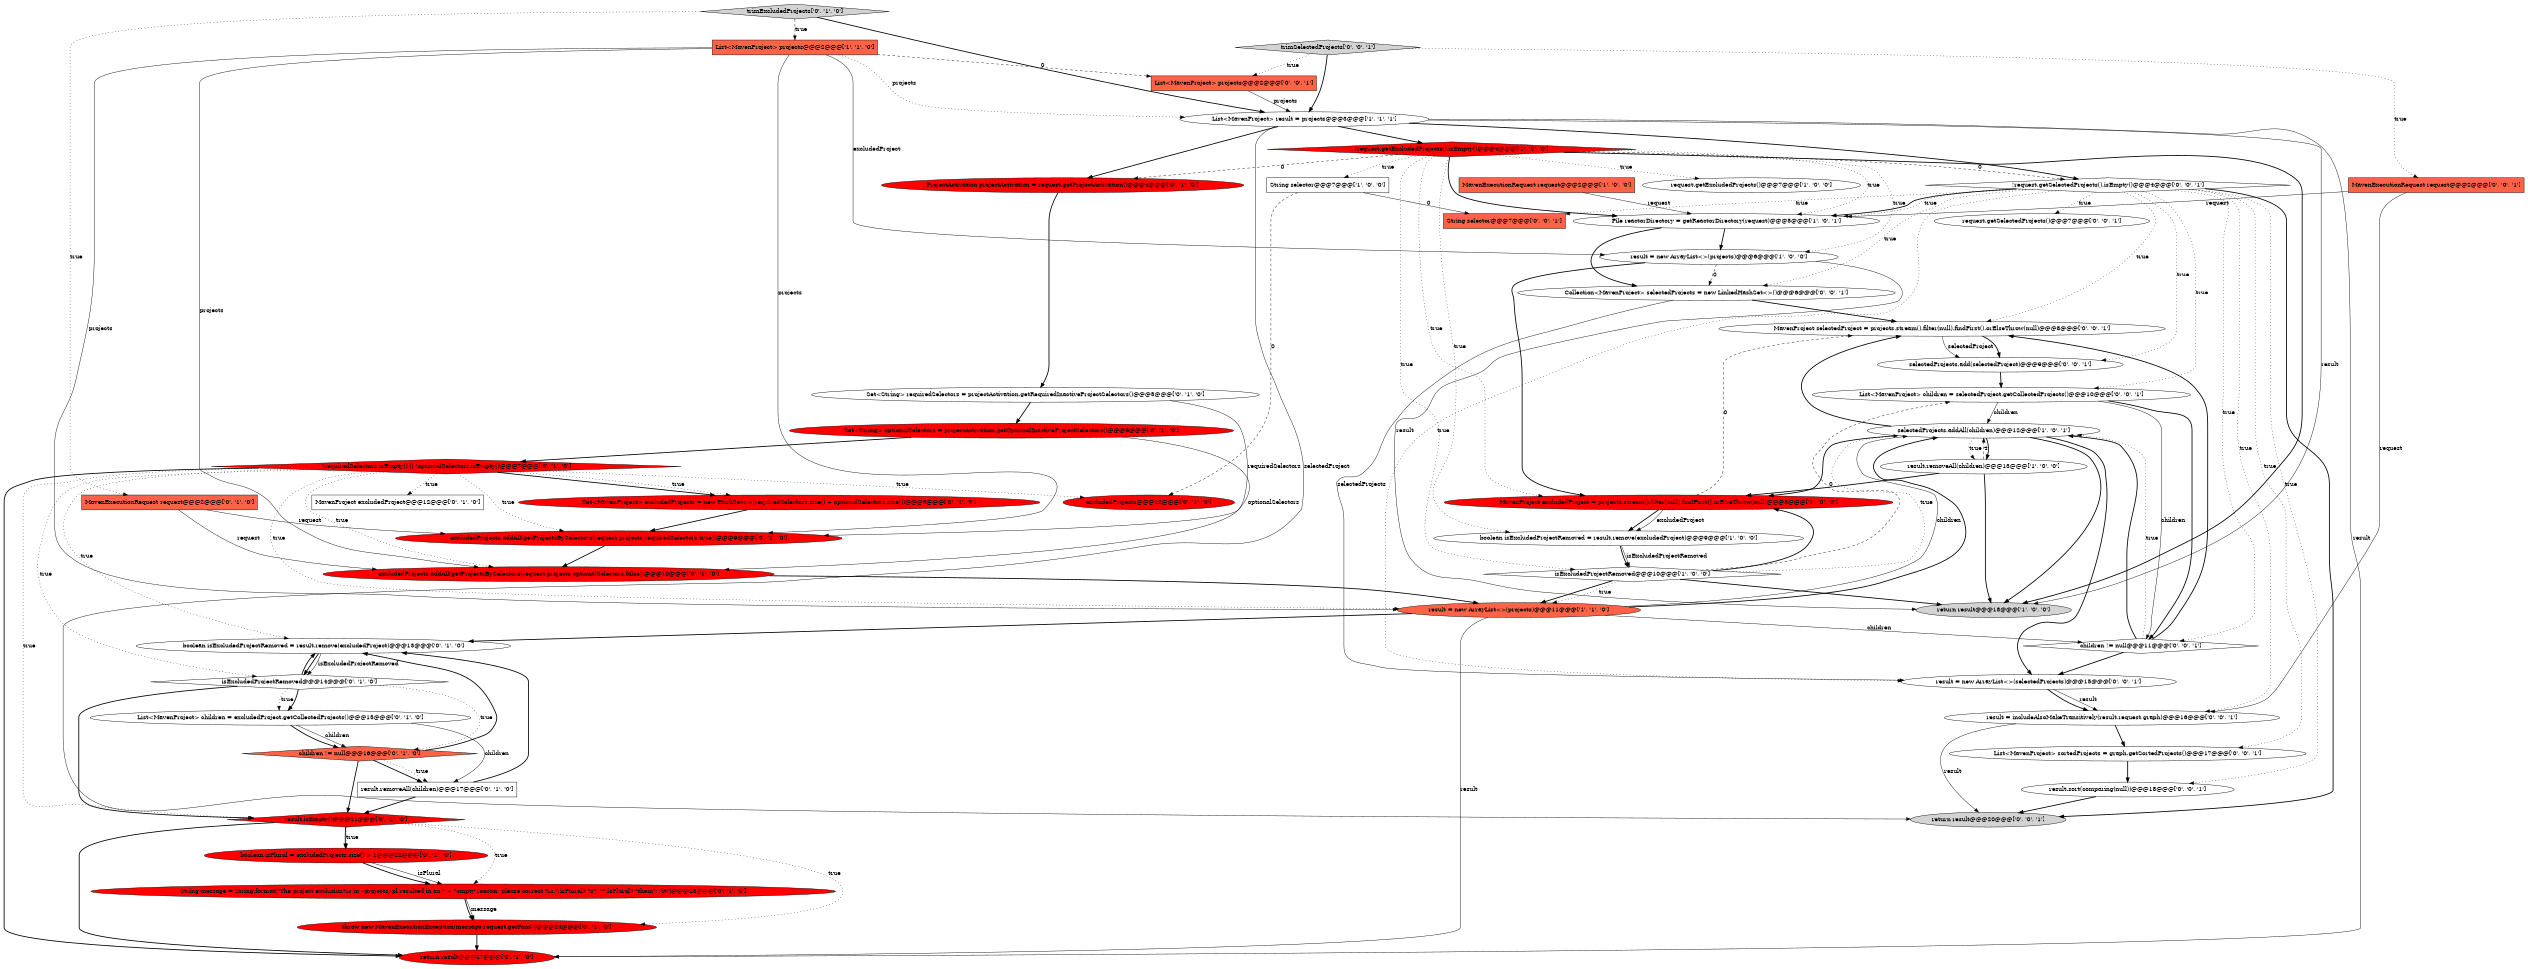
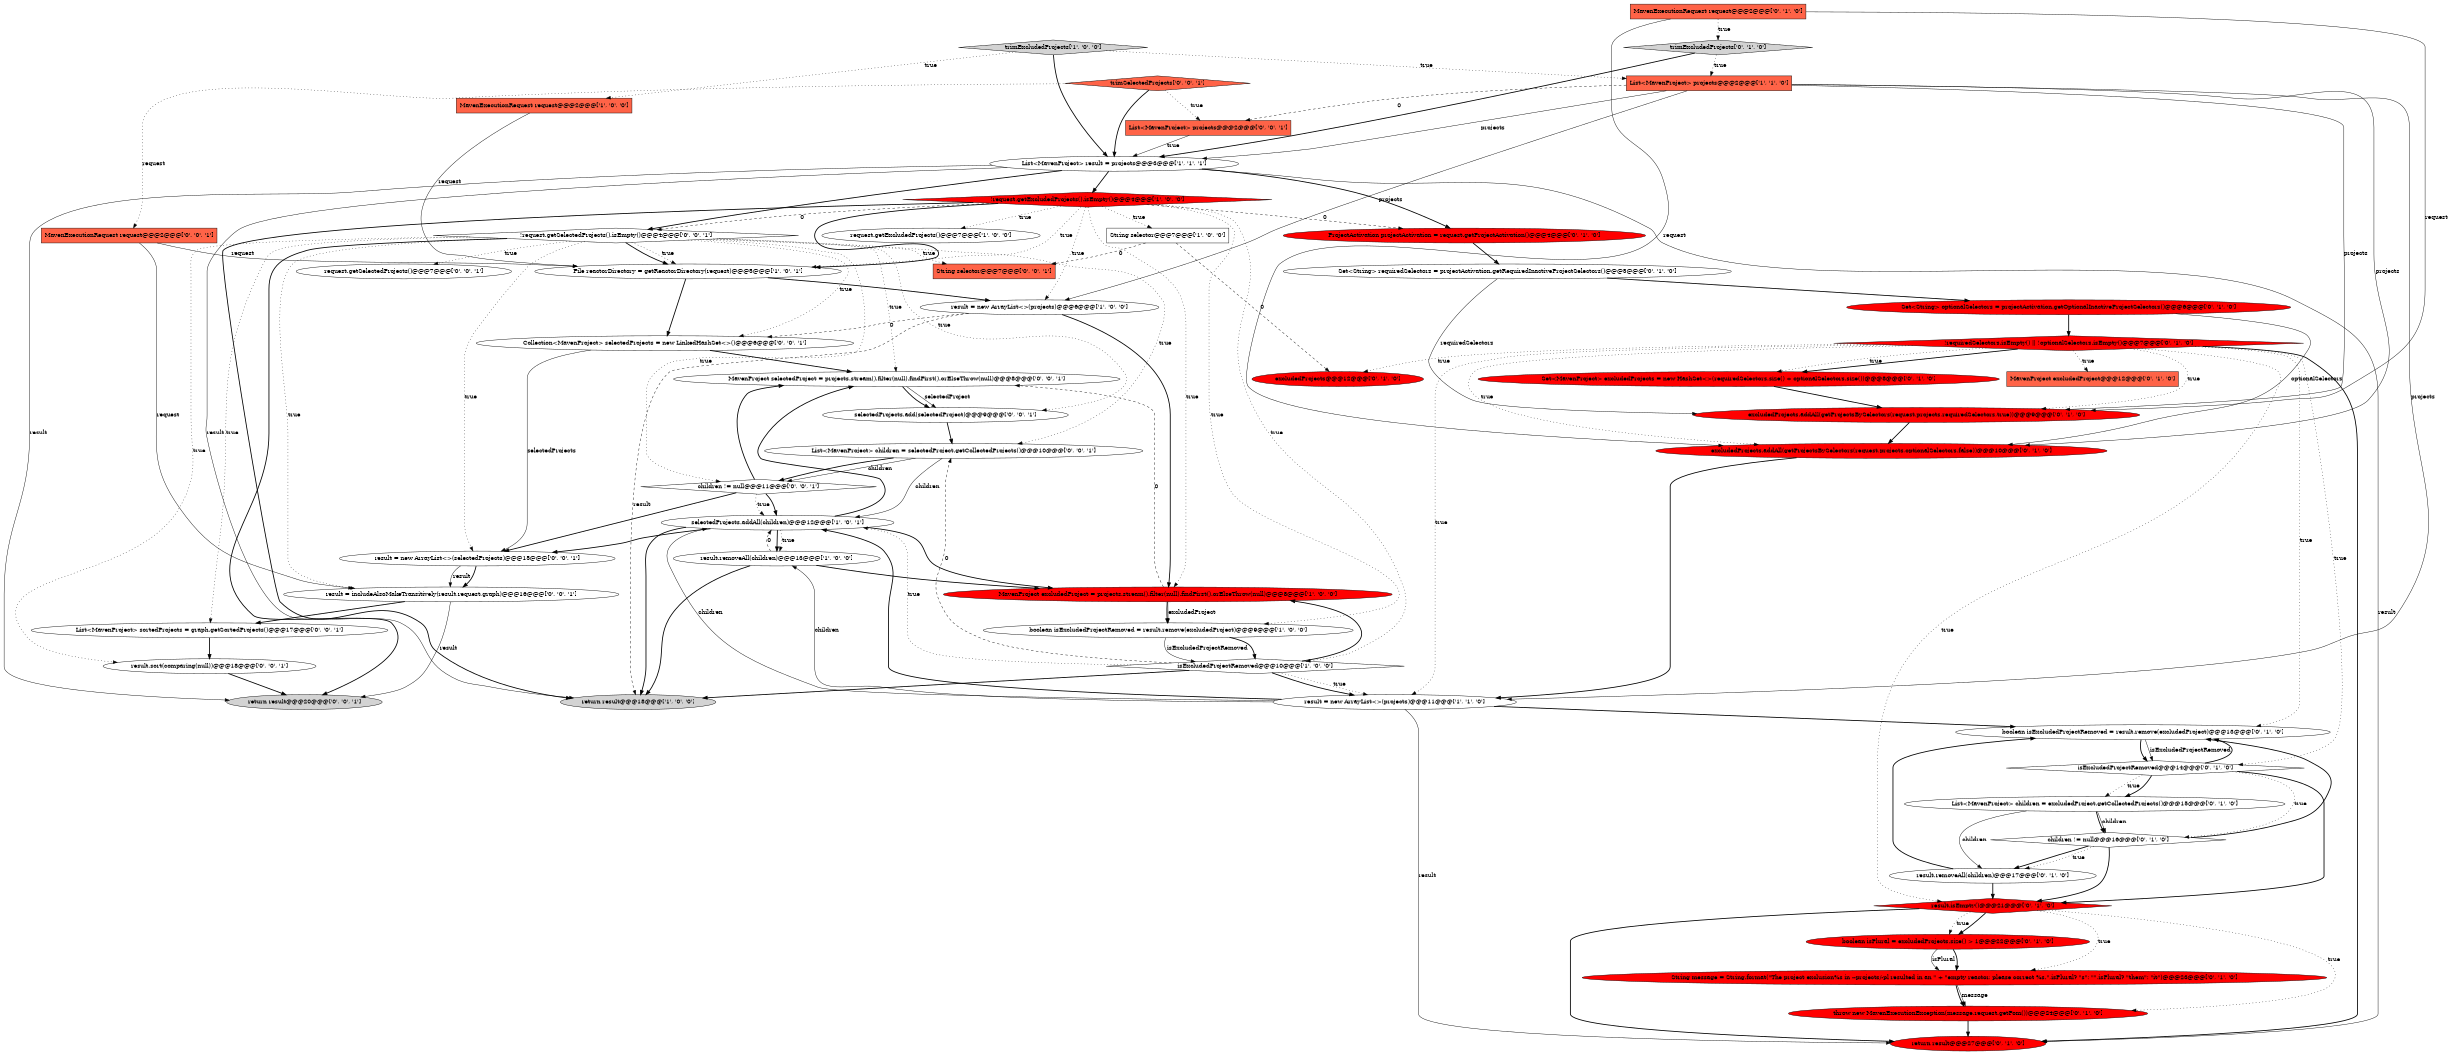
edge "trimExcludedProjects['0', '1', '0']" -> "List<MavenProject> projects@@@2@@@['1', '1', '0']": style dashed -> dotted
edge "trimExcludedProjects['0', '1', '0']" -> "MavenExecutionRequest request@@@2@@@['0', '1', '0']": reversed
node "trimExcludedProjects['1', '0', '0']": added
node "trimSelectedProjects['0', '0', '1']": fillcolor lightgray -> tomato
edge "List<MavenProject> projects@@@2@@@['0', '0', '1']" -> "List<MavenProject> result = projects@@@3@@@['1', '1', '1']": label "projects" -> "true"
edge "List<MavenProject> projects@@@2@@@['1', '1', '0']" -> "List<MavenProject> result = projects@@@3@@@['1', '1', '1']": style dotted -> solid
edge "trimSelectedProjects['0', '0', '1']" -> "MavenExecutionRequest request@@@2@@@['0', '0', '1']": label "true" -> "request"
edge "List<MavenProject> projects@@@2@@@['1', '1', '0']" -> "result = new ArrayList<>(projects)@@@6@@@['1', '0', '0']": label "excludedProject" -> "projects"
edge "String selector@@@7@@@['1', '0', '0']" -> "String selector@@@7@@@['0', '0', '1']": style solid -> dashed
edge "result = new ArrayList<>(projects)@@@6@@@['1', '0', '0']" -> "return result@@@18@@@['1', '0', '0']": style solid -> dashed
edge "result.removeAll(children)@@@13@@@['1', '0', '0']" -> "selectedProjects.addAll(children)@@@12@@@['1', '0', '1']": label "4" -> "0"
edge "List<MavenProject> result = projects@@@3@@@['1', '1', '1']" -> "return result@@@20@@@['0', '0', '1']": label "selectedProject" -> "result"
node "MavenProject excludedProject@@@12@@@['0', '1', '0']": fillcolor white -> tomato
node "result = new ArrayList<>(projects)@@@11@@@['1', '1', '0']": fillcolor tomato -> white
edge "result = new ArrayList<>(projects)@@@11@@@['1', '1', '0']" -> "children != null@@@11@@@['0', '0', '1']": now "result = new ArrayList<>(projects)@@@11@@@['1', '1', '0']" -> "result.removeAll(children)@@@13@@@['1', '0', '0']"
node "children != null@@@16@@@['0', '1', '0']": fillcolor tomato -> white
node "result.removeAll(children)@@@17@@@['0', '1', '0']": shape box -> ellipse
